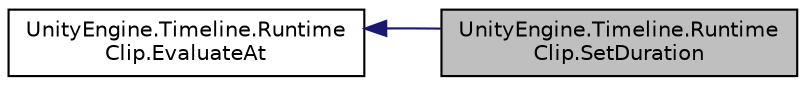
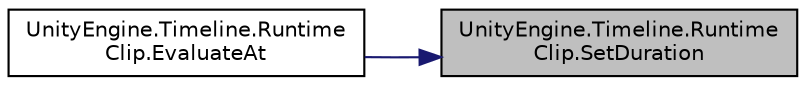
edge "UnityEngine.Timeline.Runtime Clip.SetDuration" -> "UnityEngine.Timeline.Runtime Clip.EvaluateAt": reversed
